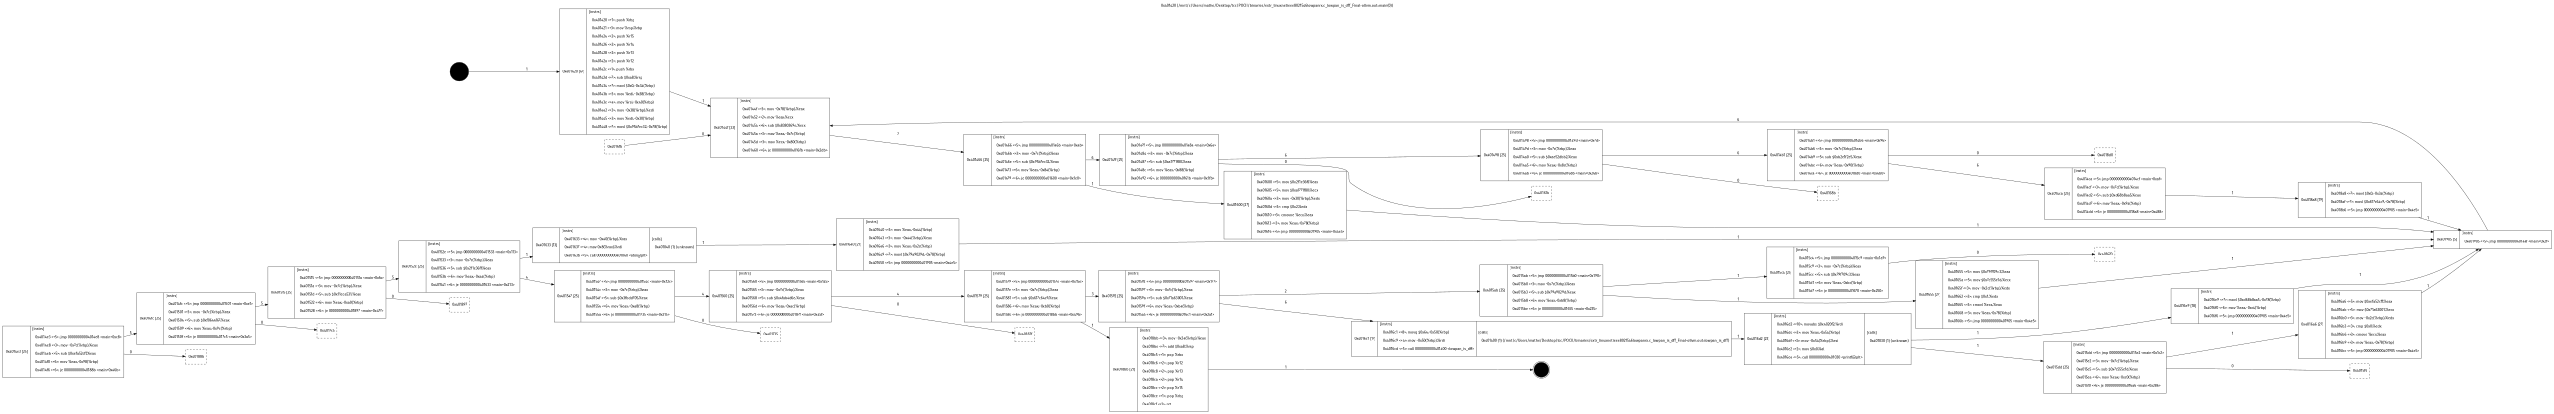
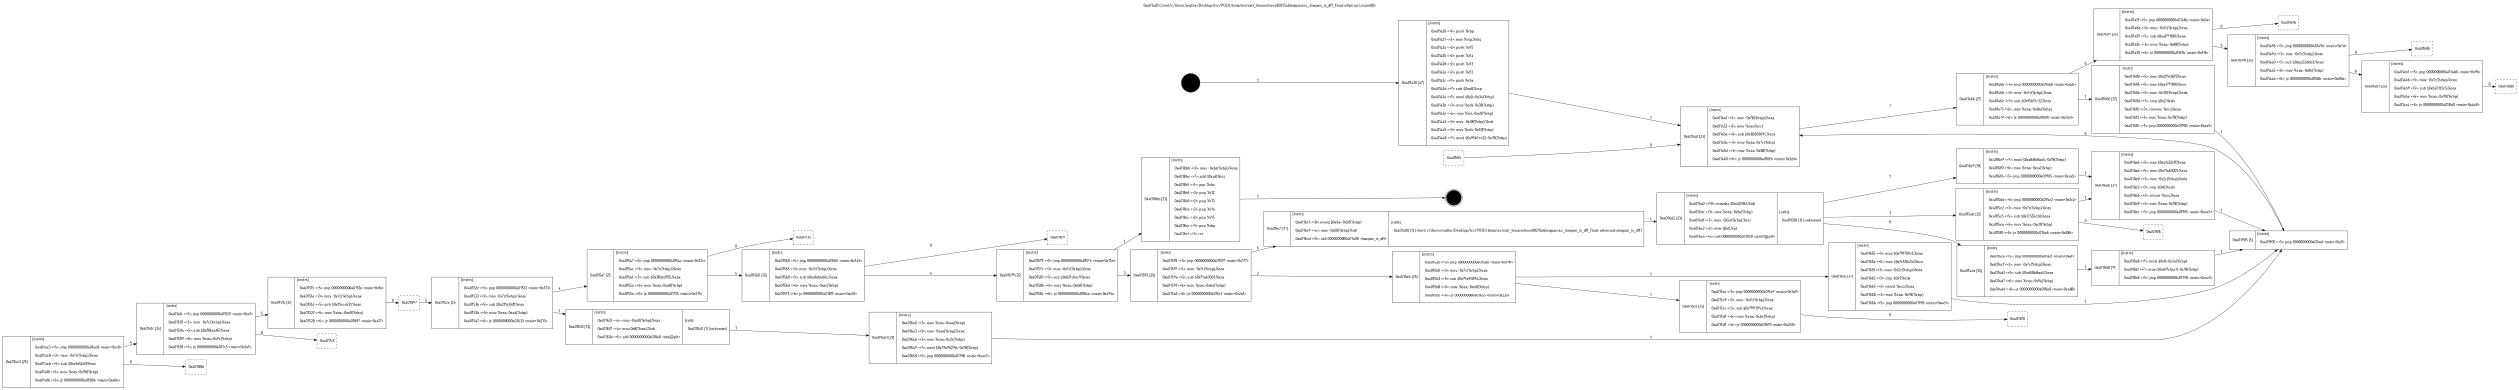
edge "0x4014b1 [25]" -> "0x4014ca [25]": now "0x4016d2 [23]" -> "0x4014ca [25]"
edge "0x401515 [25]" -> "0x40152e [25]": now "0x401897" -> "0x40152e [25]"
edge "0x4016e9 [18]" -> "0x401905 [5]": now "0x4016e9 [18]" -> "0x4016a6 [27]"
